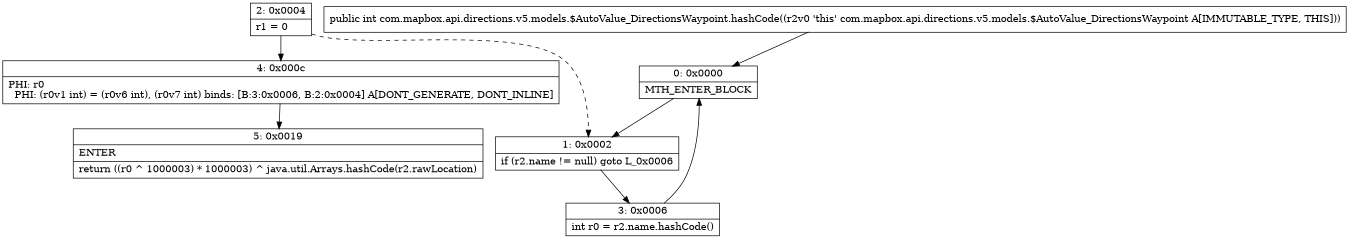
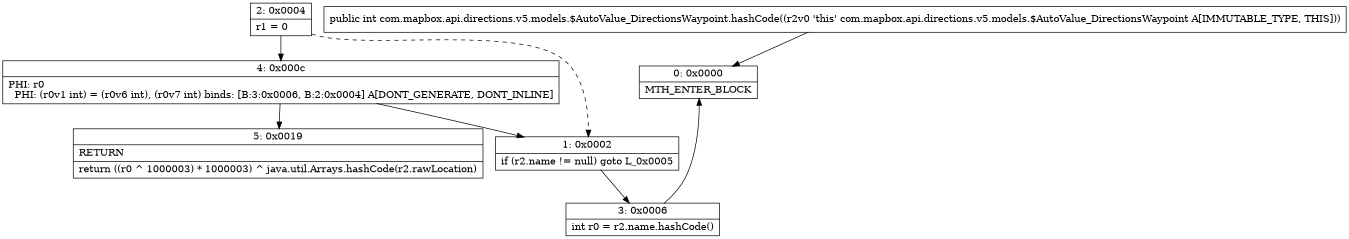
edge "0: 0x0000" -> "1: 0x0002": now "4: 0x000c" -> "1: 0x0002"
node "5: 0x0019": text "ENTER" -> "RETURN"
node "1: 0x0002": text "if (r2.name != null) goto L_0x0006" -> "if (r2.name != null) goto L_0x0005"
